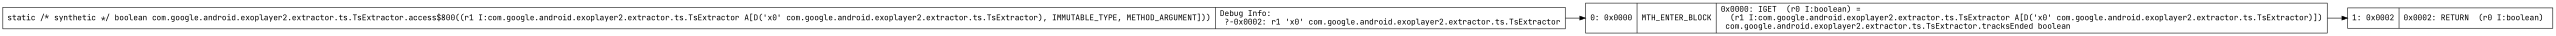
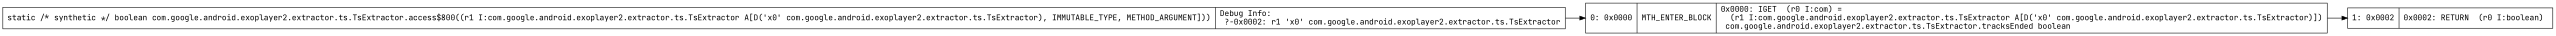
node "0: 0x0000": text "0x0000: IGET  (r0 I:boolean) =" -> "0x0000: IGET  (r0 I:com) ="
